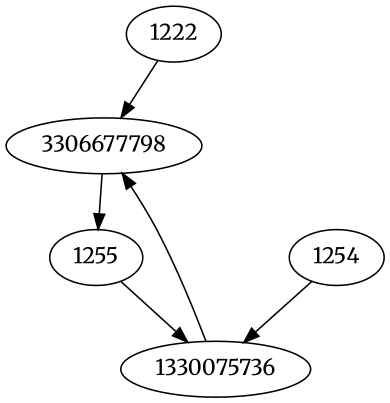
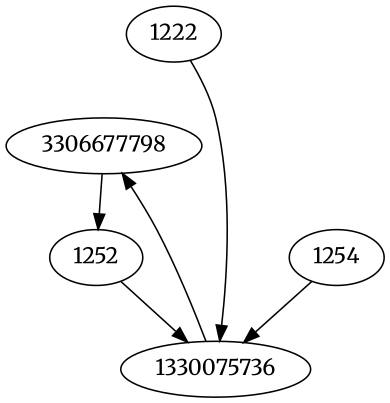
edge "1222" -> "3306677798": now "1222" -> "1330075736"
node "1255": label "1255" -> "1252"
